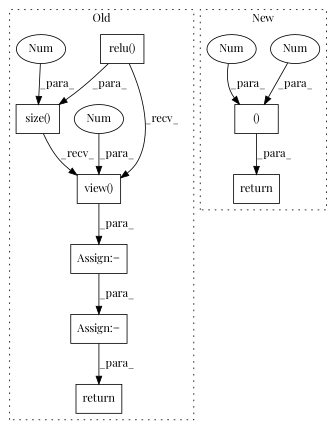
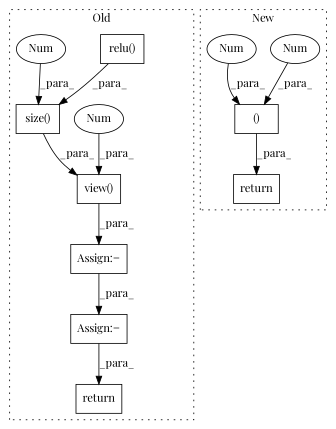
edge "relu()" -> "view()": removed, label "_recv_"
edge "size()" -> "view()": label "_recv_" -> "_para_"
